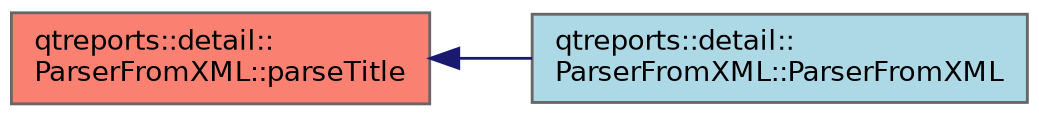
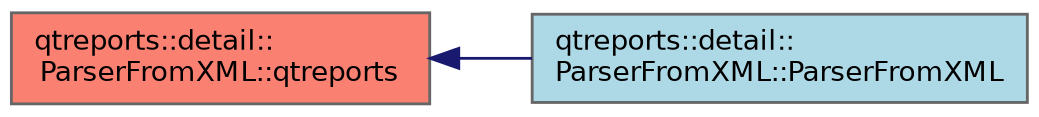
node "qtreports::detail:: ParserFromXML::parseTitle": label "qtreports::detail:: ParserFromXML::parseTitle" -> "qtreports::detail:: ParserFromXML::qtreports"
